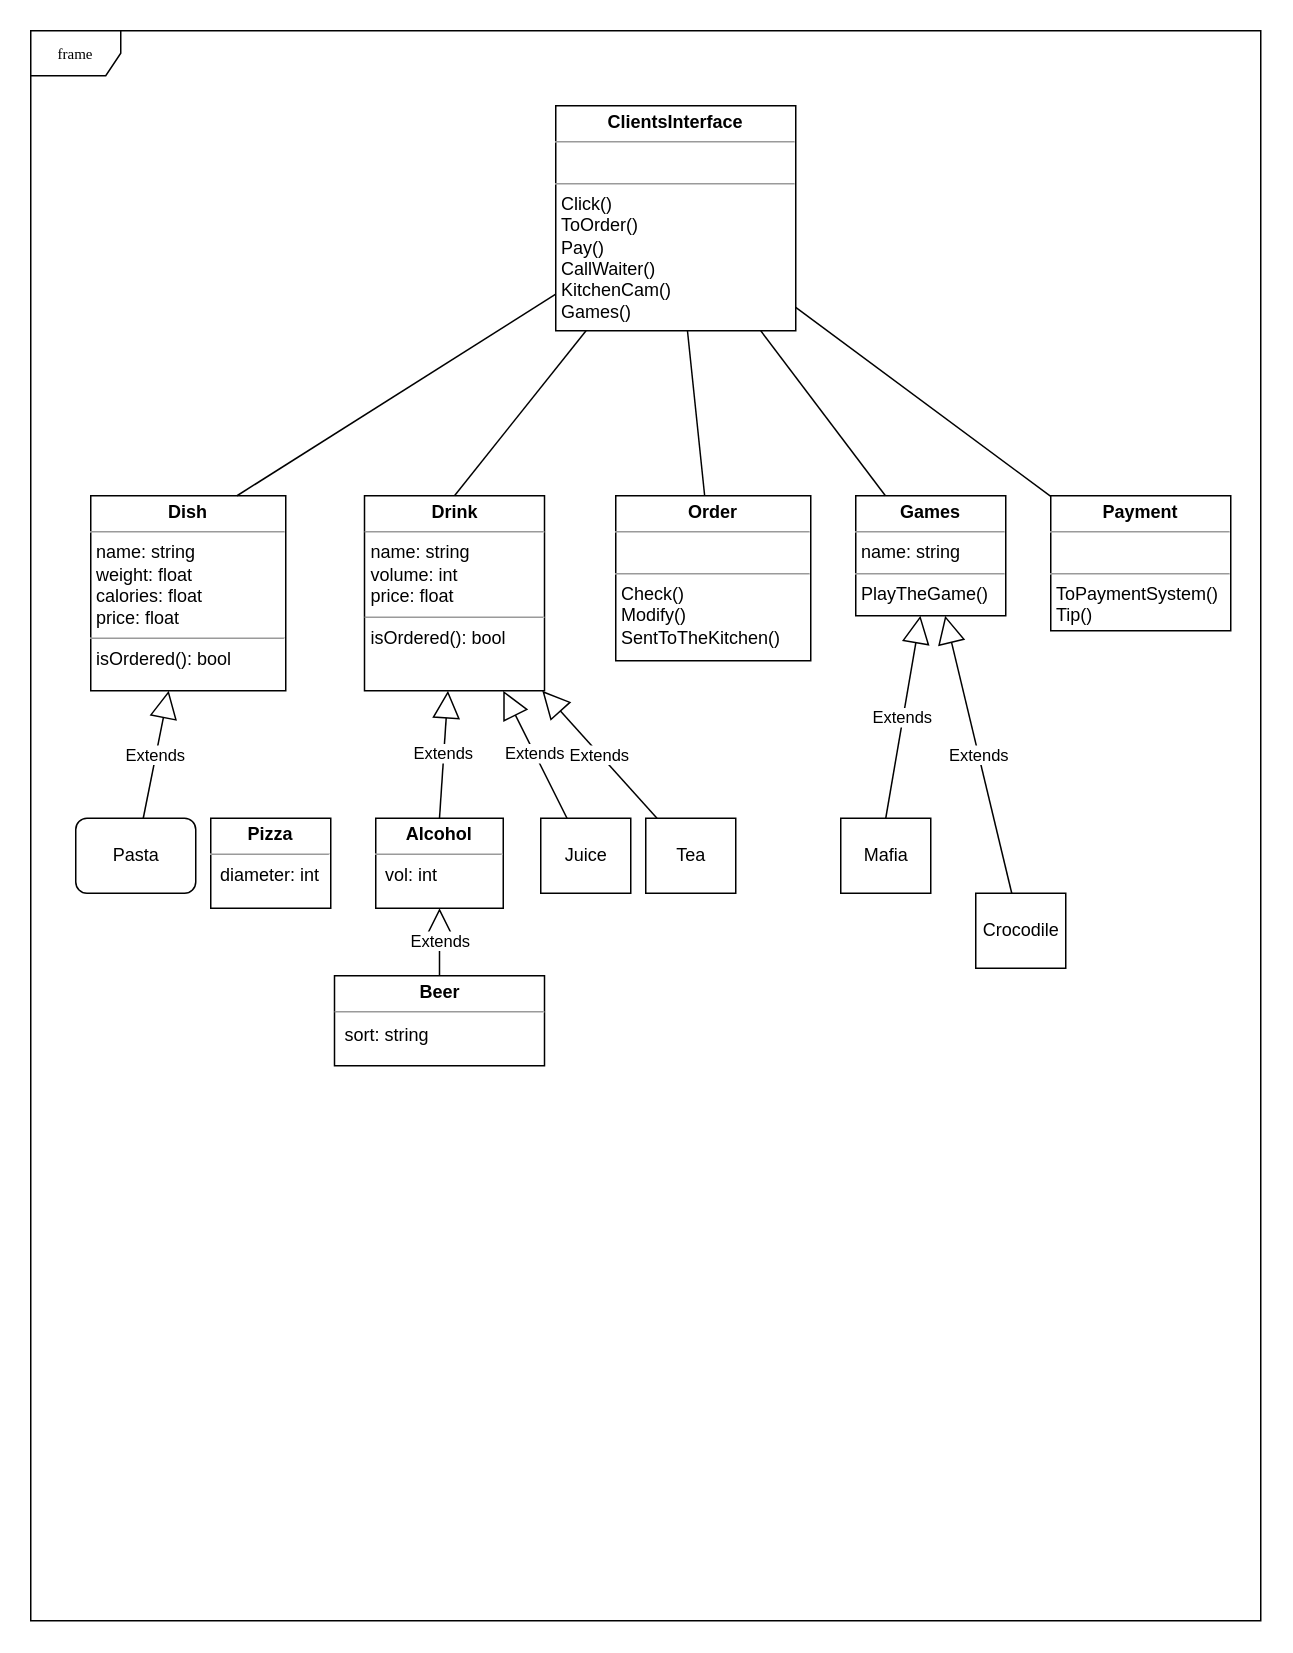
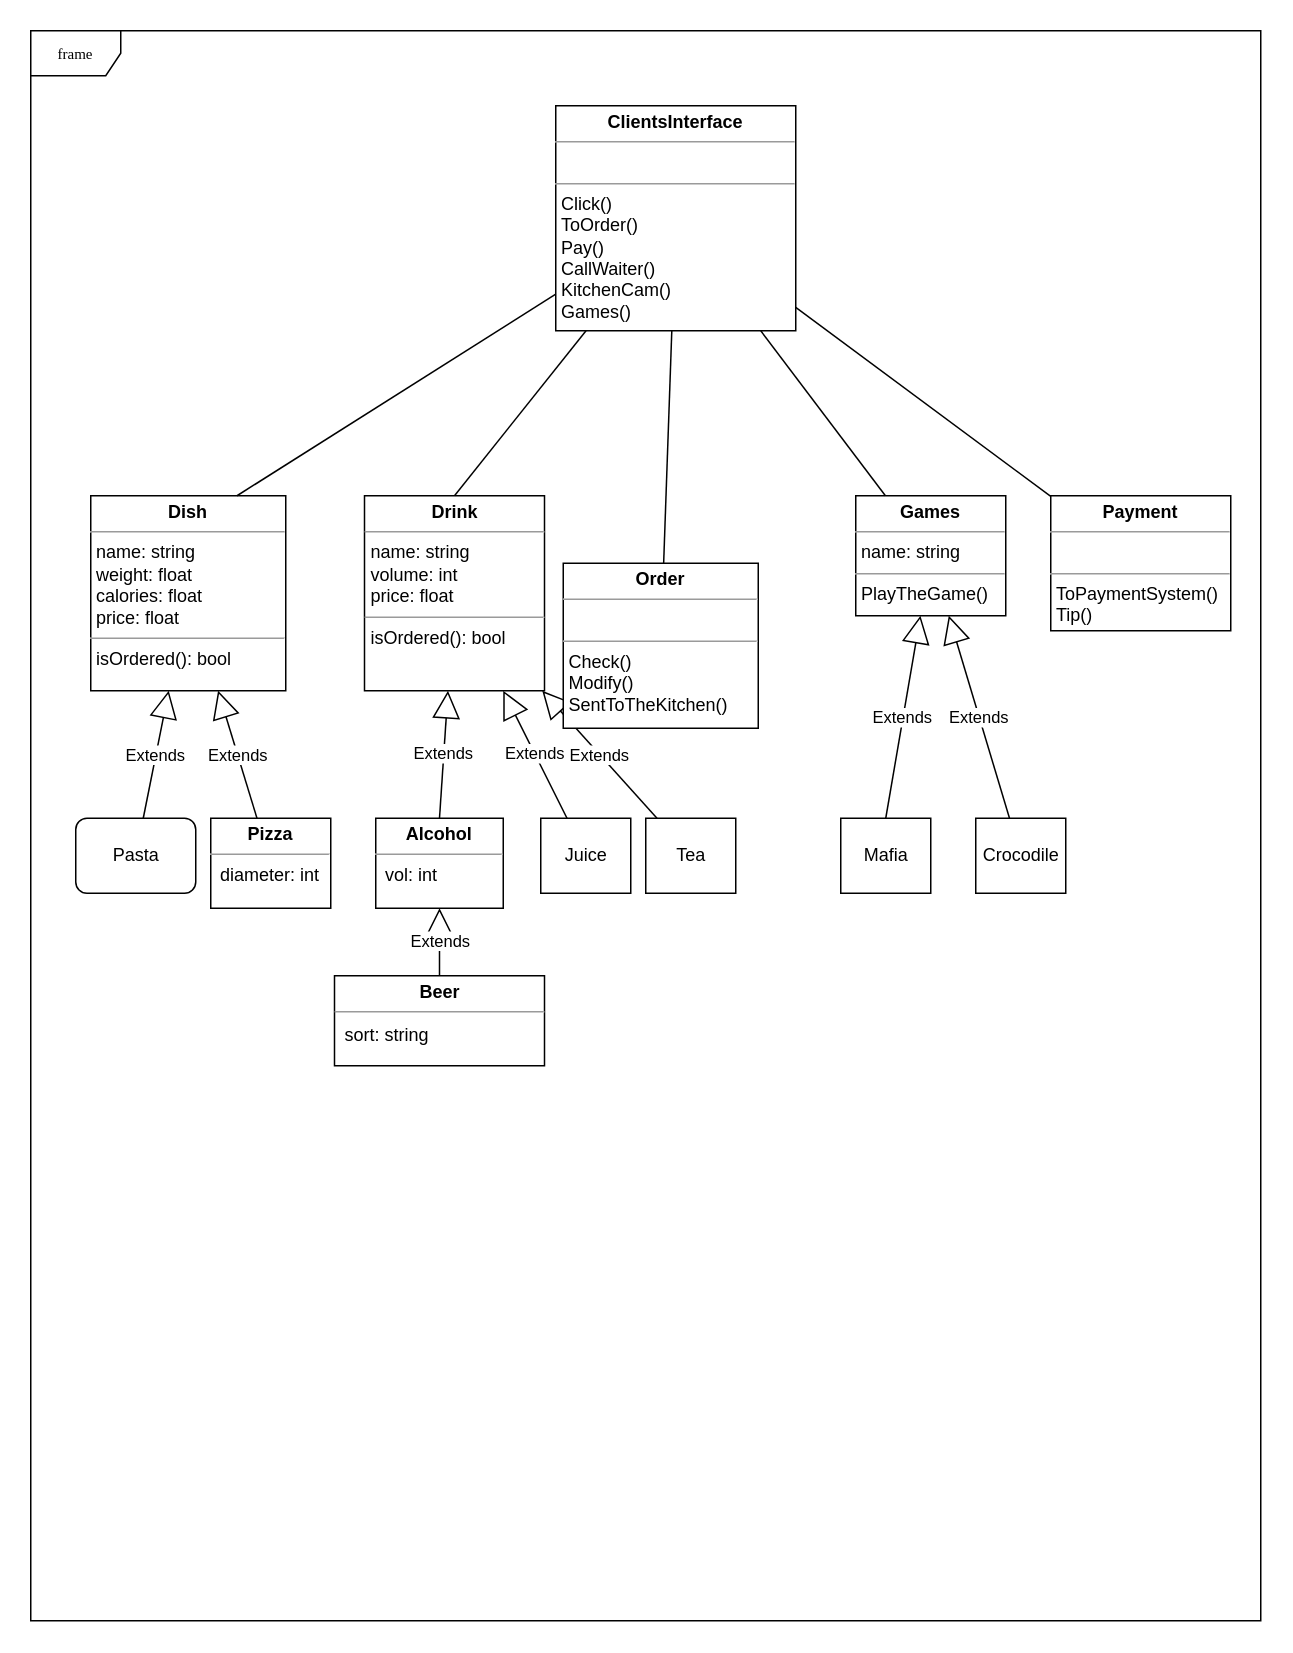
node "Order Check() Modify() SentToTheKitchen()": moved (713, 578) -> (661, 646)
edge "Pizza diameter: int" -> "Dish name: string weight: float calories: float price: float isOrdered(): bool": added, label "Extends"
node "Crocodile": moved (1021, 931) -> (1021, 856)
